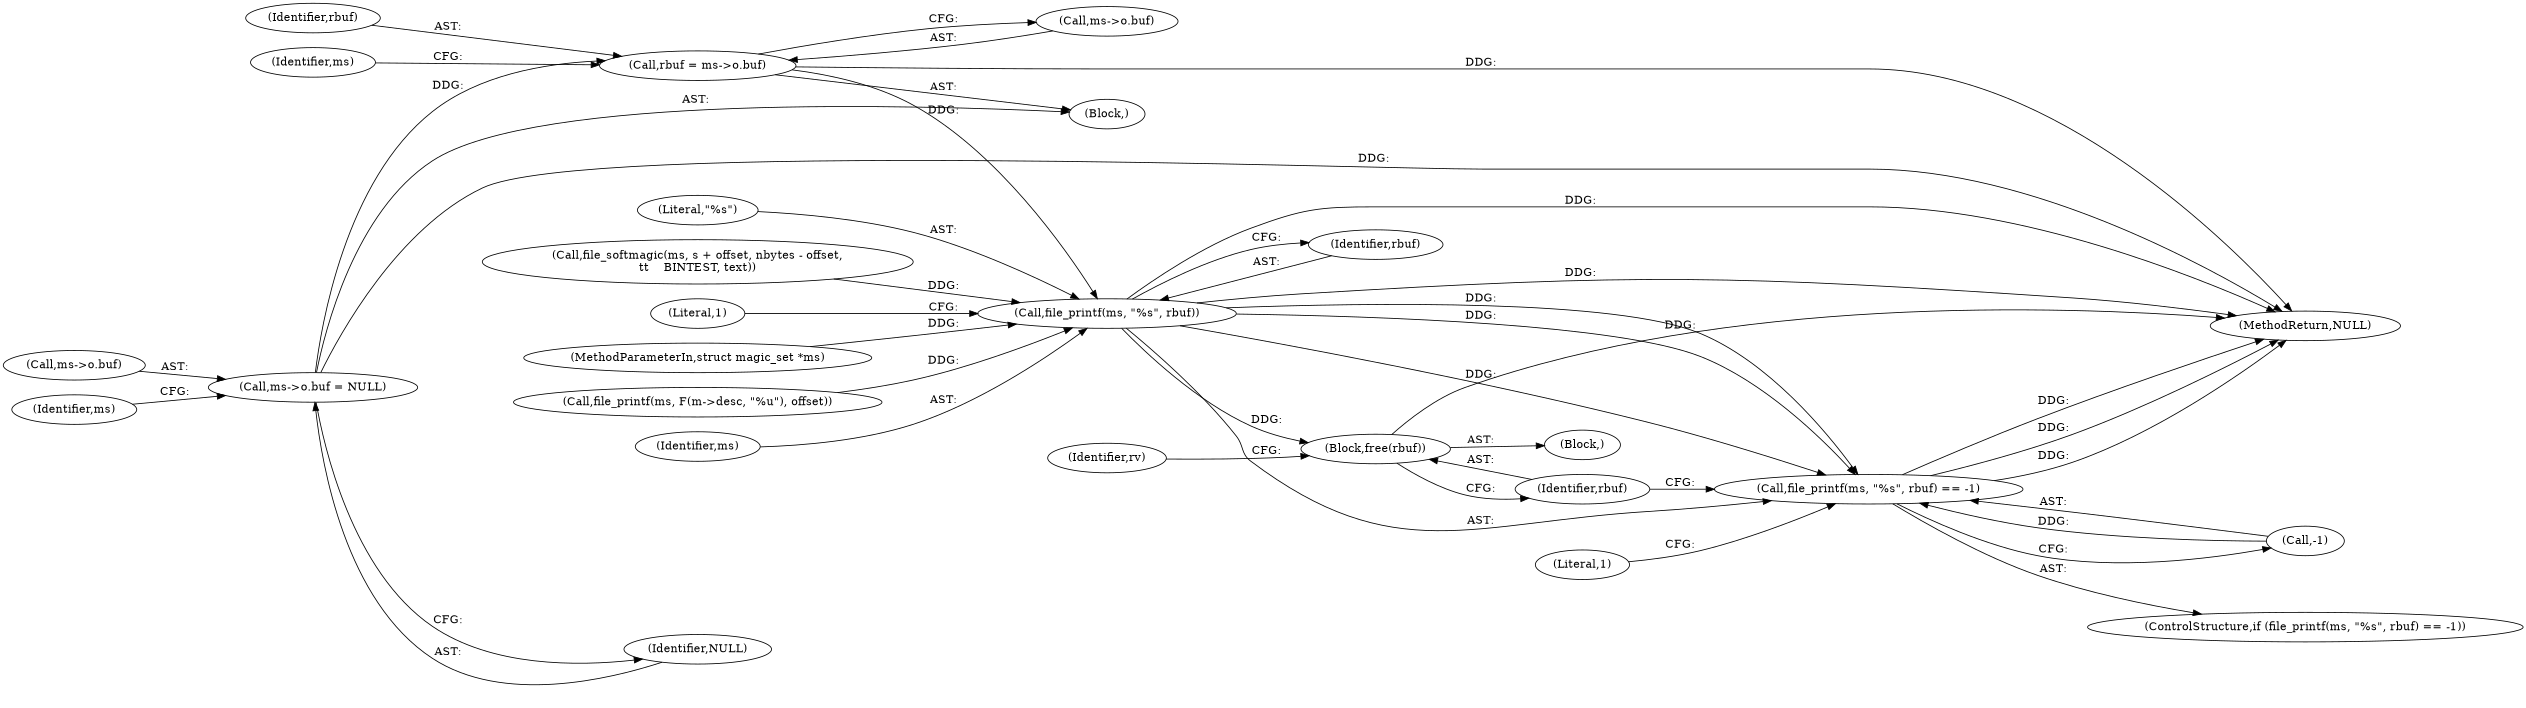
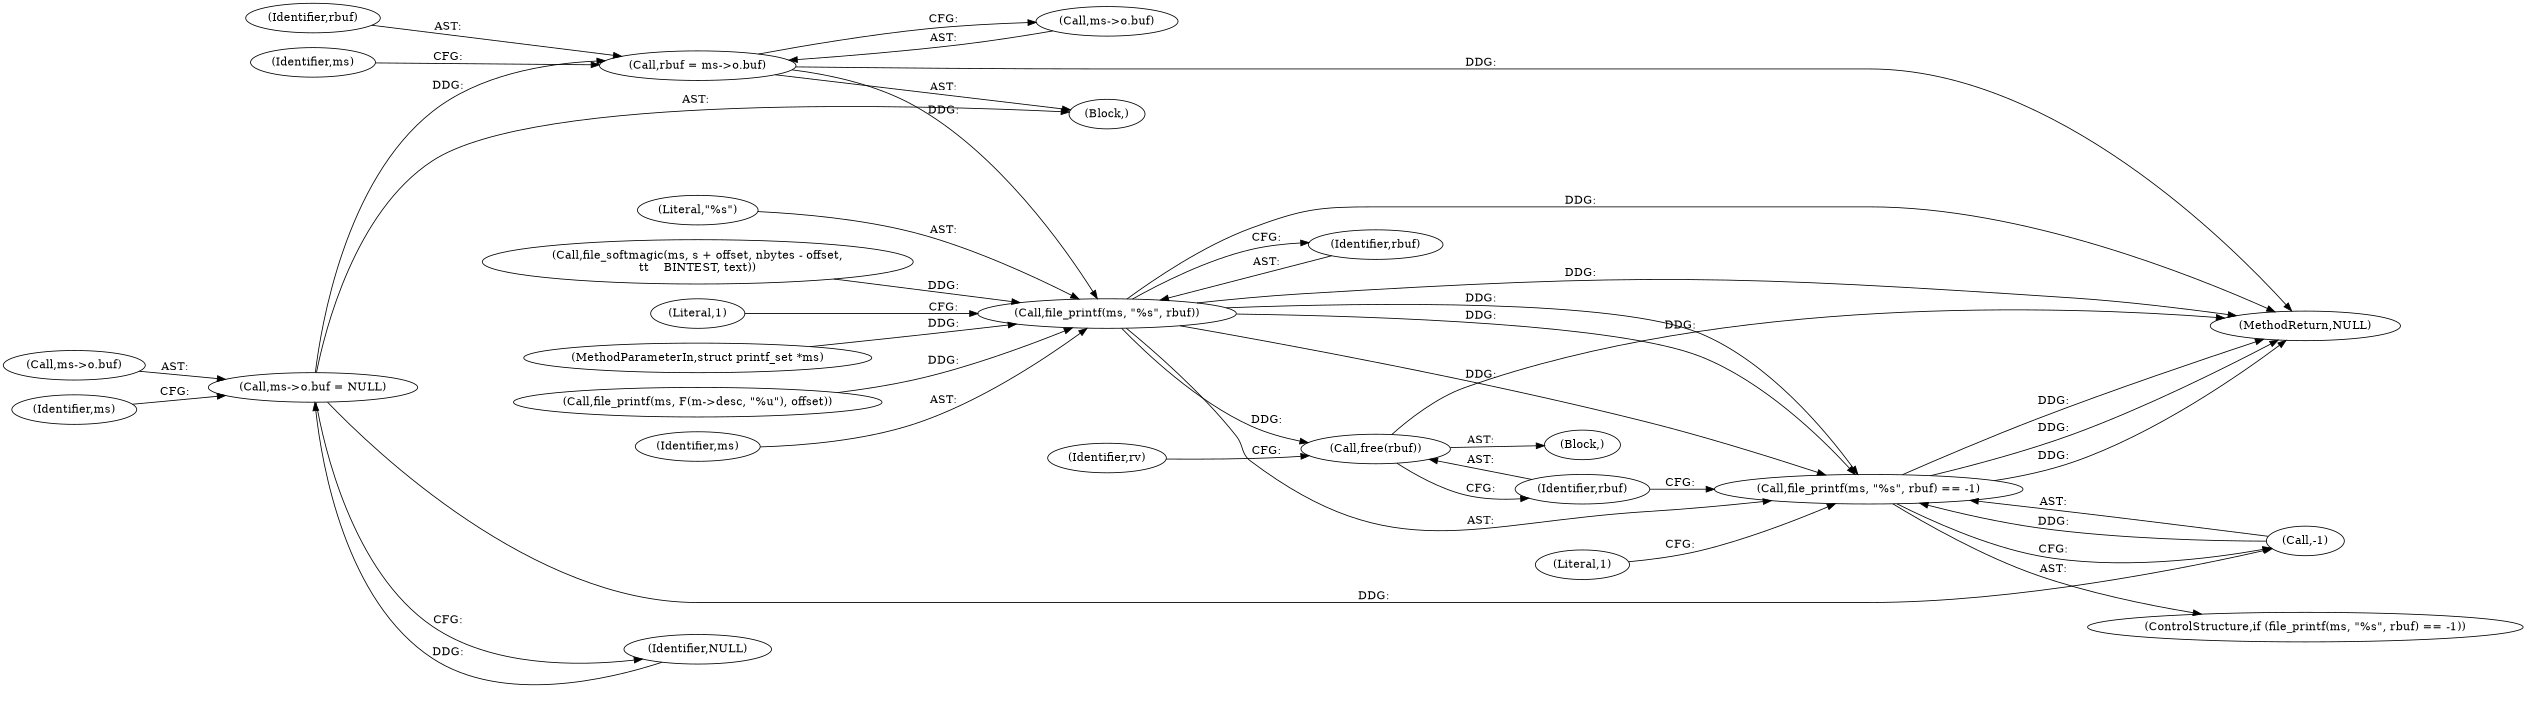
edge "(Call,ms->o.buf = NULL)" -> "(MethodReturn,NULL)": now "(Call,ms->o.buf = NULL)" -> "(Call,-1)"
node "(MethodParameterIn,struct magic_set *ms)": label "(MethodParameterIn,struct magic_set *ms)" -> "(MethodParameterIn,struct printf_set *ms)"
node "(Block,free(rbuf))": label "(Block,free(rbuf))" -> "(Call,free(rbuf))"
edge "(Identifier,NULL)" -> "(Call,ms->o.buf = NULL)": label "AST: " -> "DDG: "
